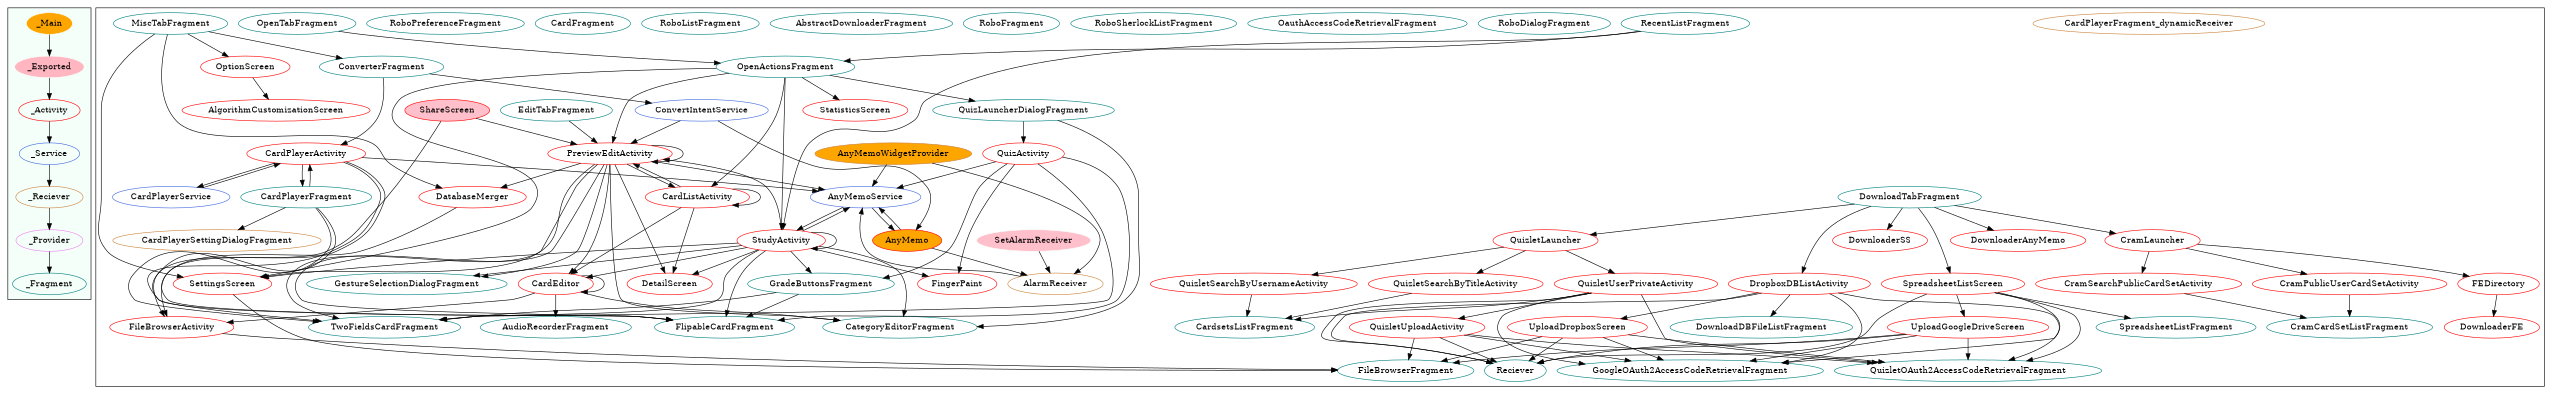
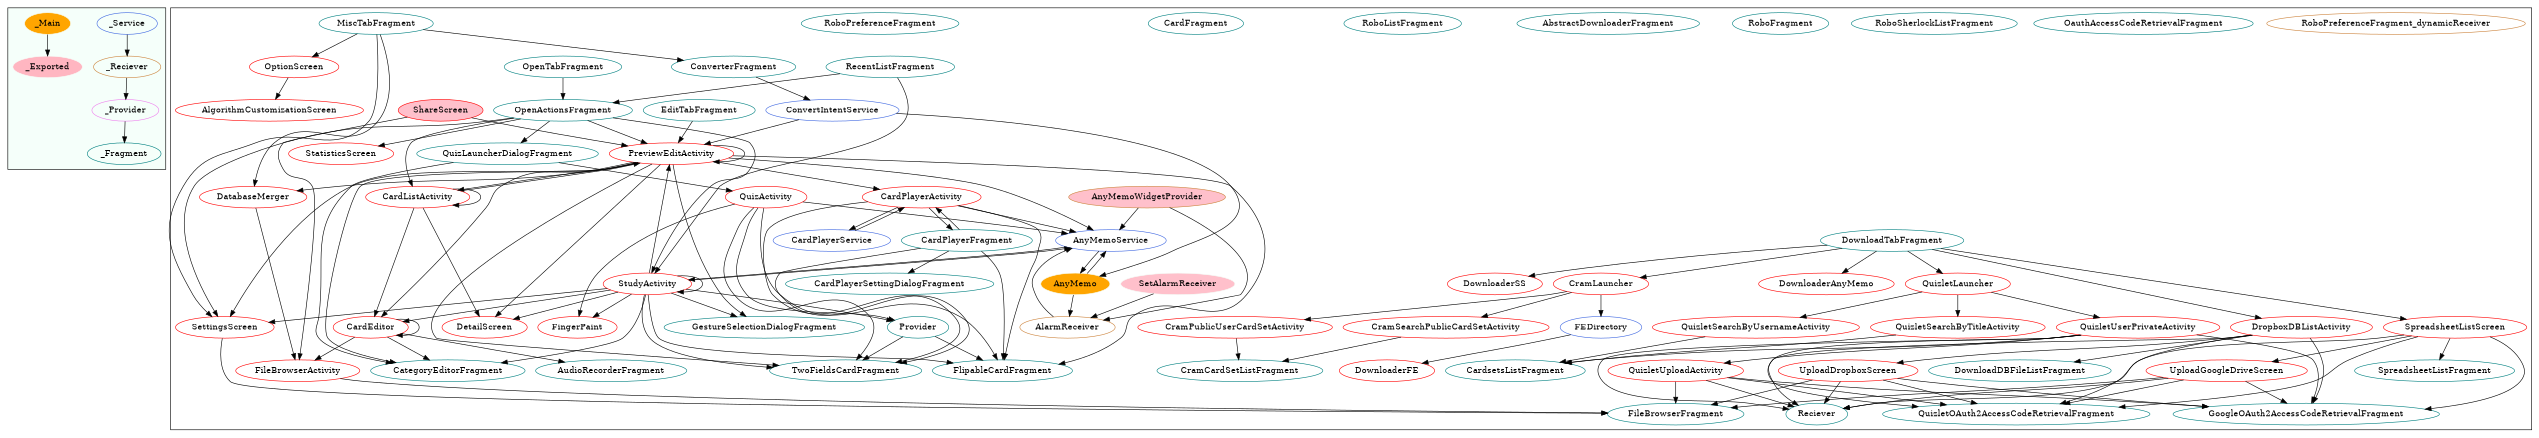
node "RoboDialogFragment": removed
node "CardPlayerFragment_dynamicReceiver": label "CardPlayerFragment_dynamicReceiver" -> "RoboPreferenceFragment_dynamicReceiver"
node "_Activity": removed
edge "ConverterFragment" -> "CardPlayerActivity": now "PreviewEditActivity" -> "CardPlayerActivity"
node "AnyMemoWidgetProvider": fillcolor orange -> pink
node "CardPlayerSettingDialogFragment": color peru -> teal
node "AnyMemo": color red -> mintcream
node "GradeButtonsFragment": label "GradeButtonsFragment" -> "Provider"
node "FEDirectory": color red -> royalblue
